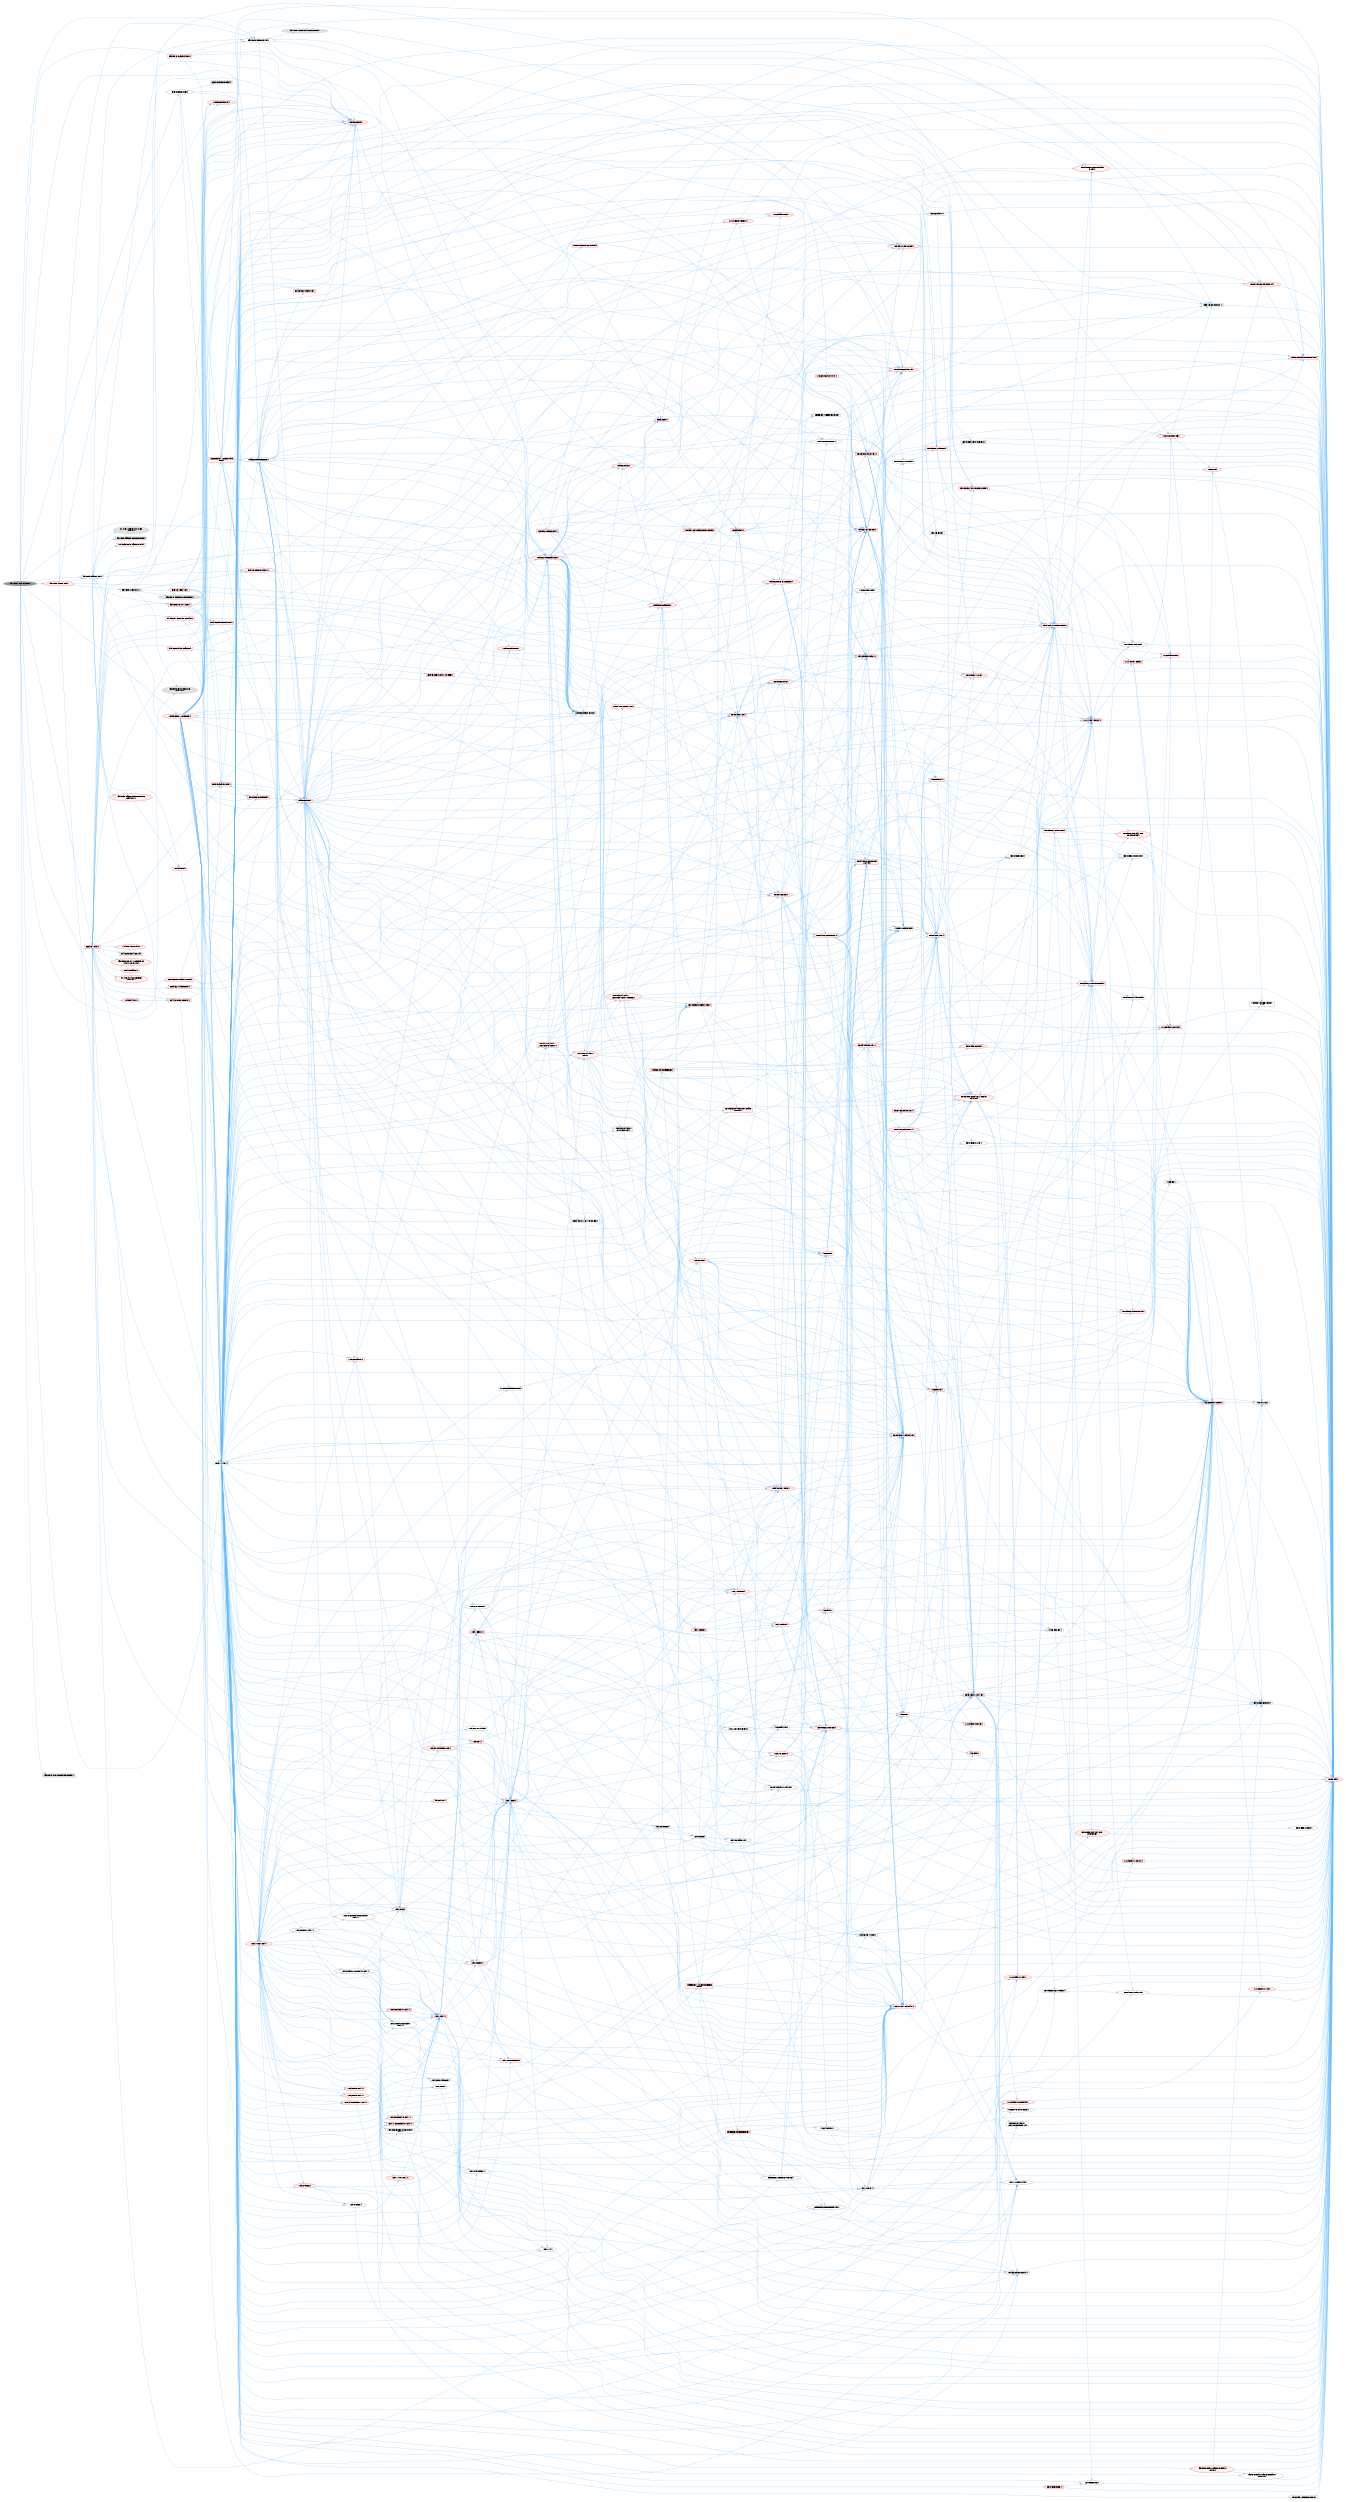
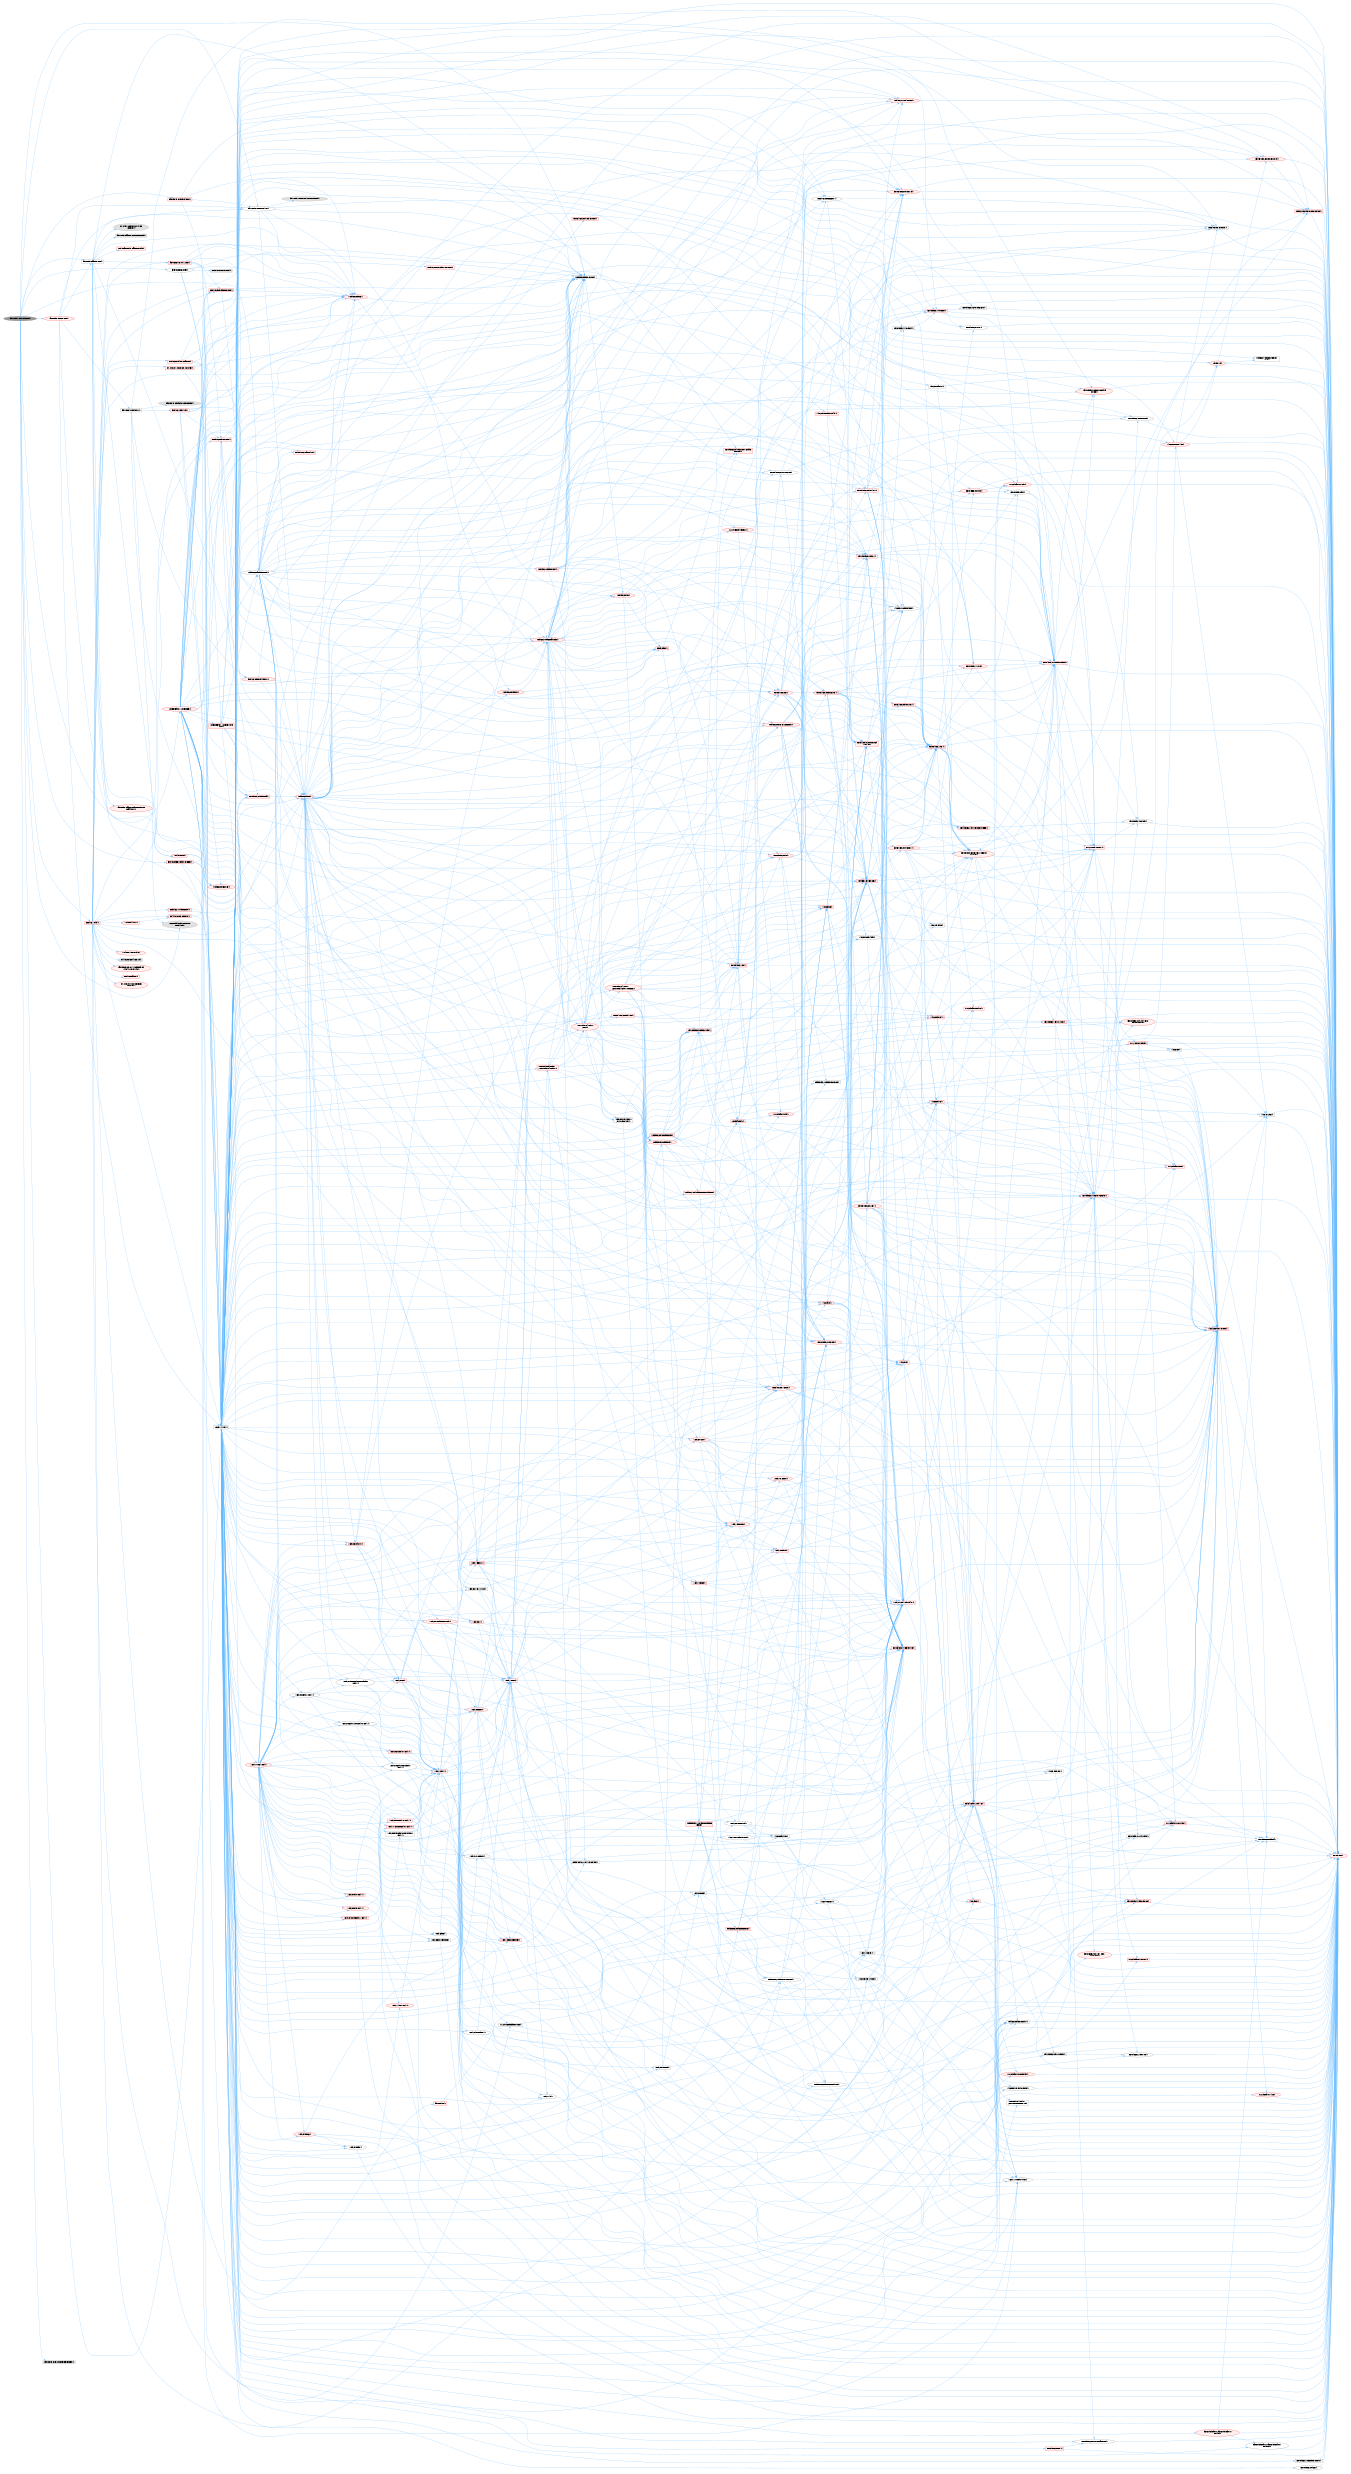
edge "AssetRegistry/AssetBundle Data.h" -> "Templates/AlignmentTemplates.h": now "UObject/Class.h" -> "Templates/AlignmentTemplates.h"
edge "Templates/Tuple.h" -> "HAL/PlatformCrt.h": now "Misc/Parse.h" -> "HAL/PlatformCrt.h"
node "Templates/Set.h": label "Templates/Set.h" -> "Templates/RemoveReference.h"
